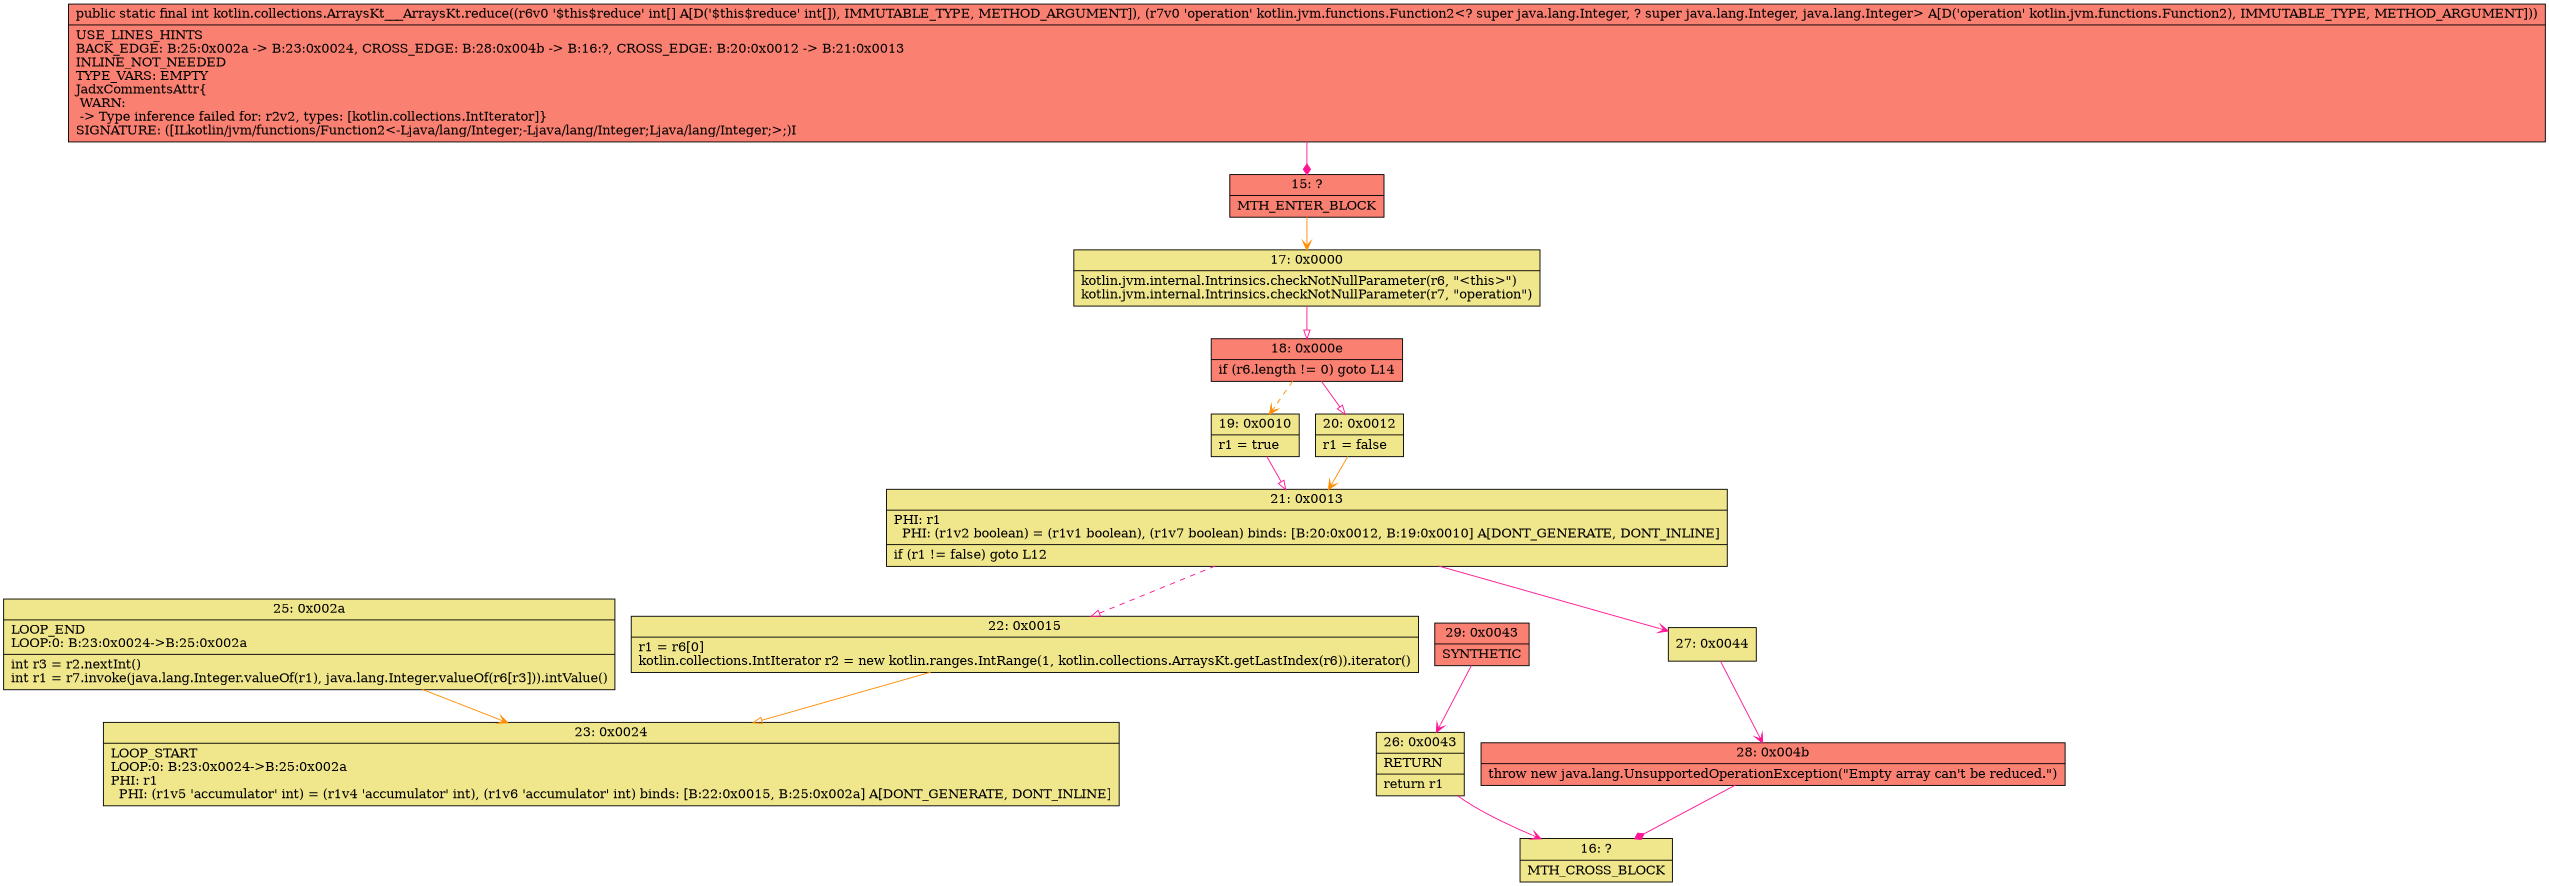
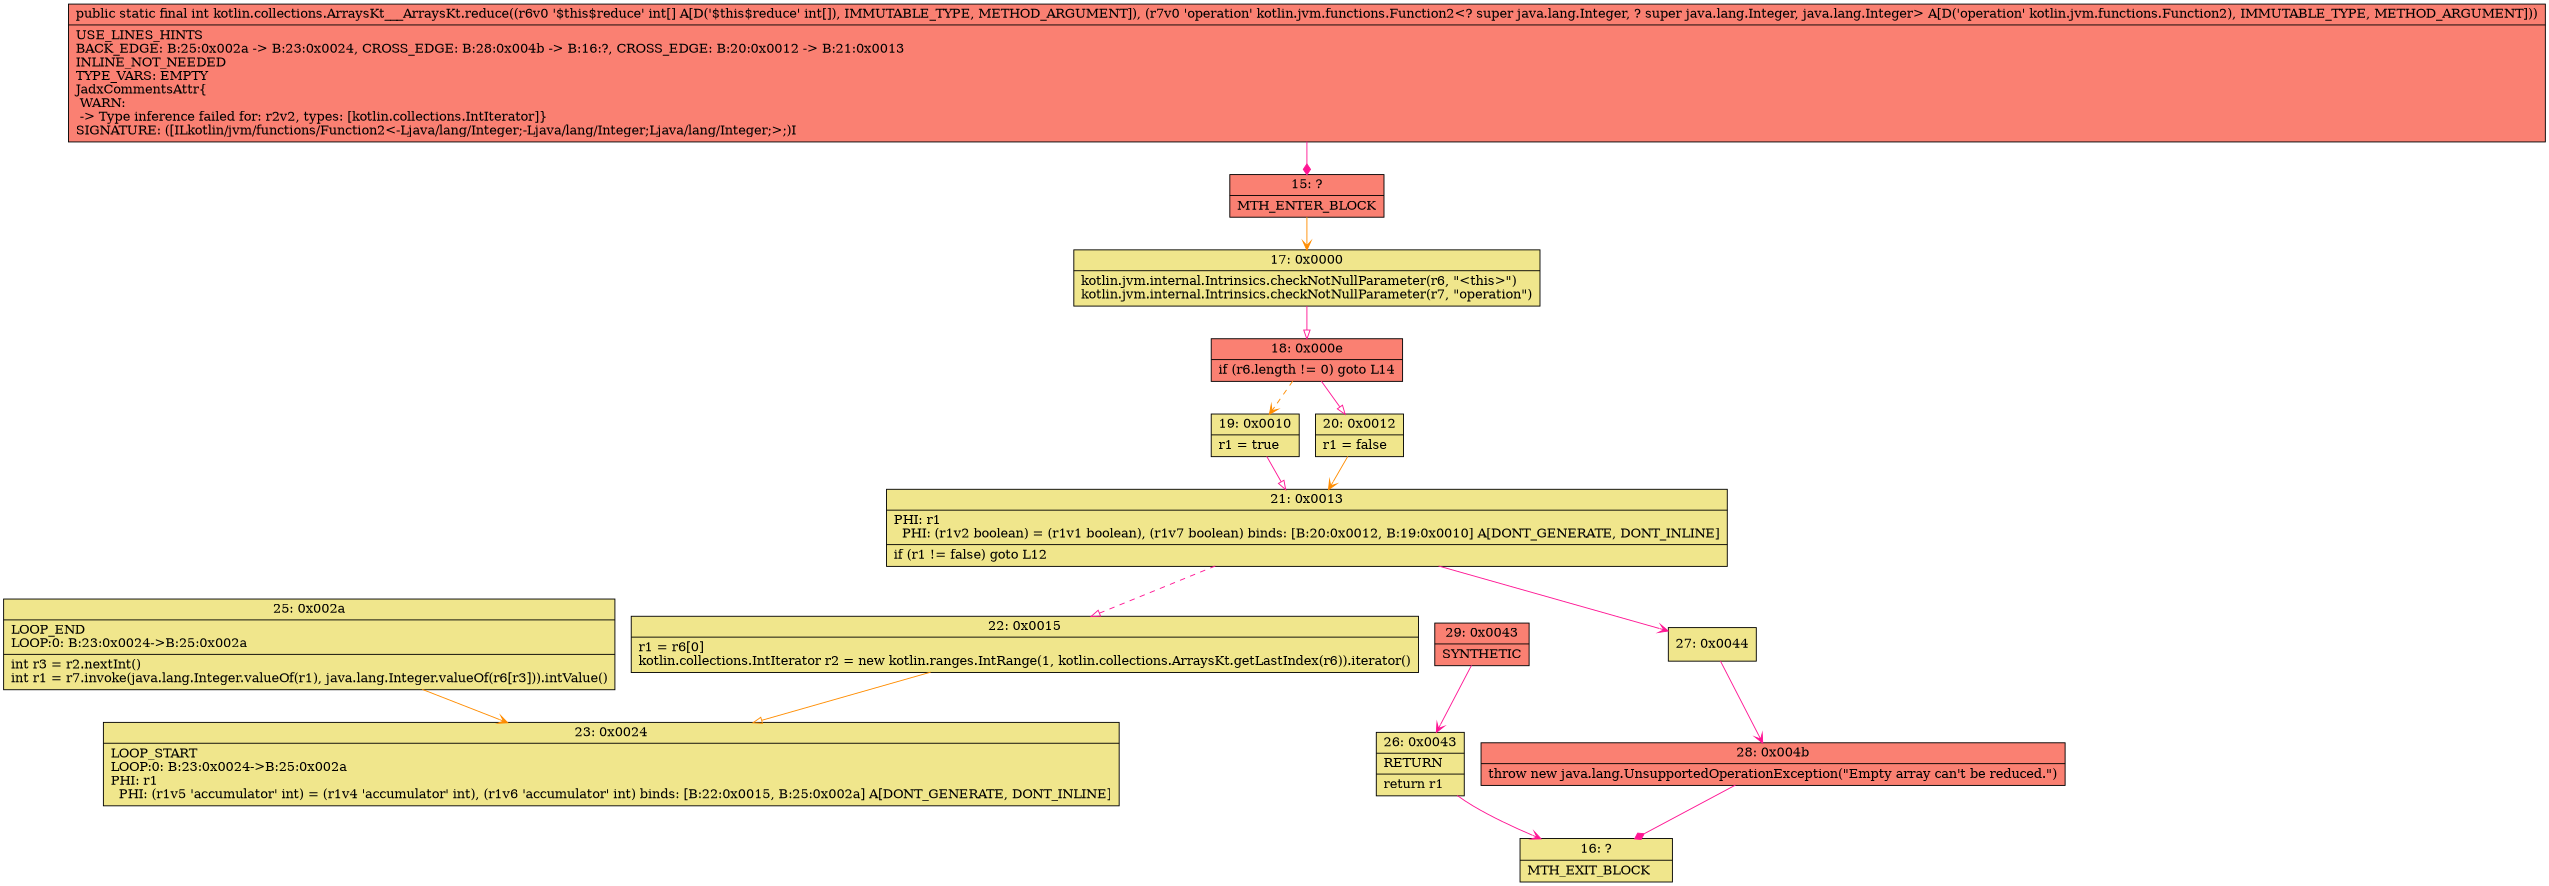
node "16: ?": text "MTH_CROSS_BLOCK" -> "MTH_EXIT_BLOCK"
